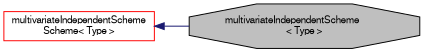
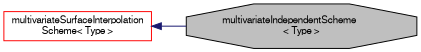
node "multivariateIndependentScheme Scheme< Type >": label "multivariateIndependentScheme Scheme< Type >" -> "multivariateSurfaceInterpolation Scheme< Type >"
